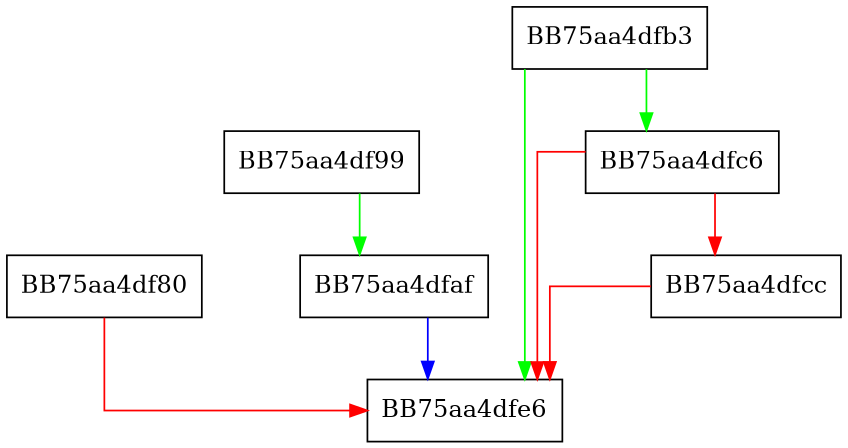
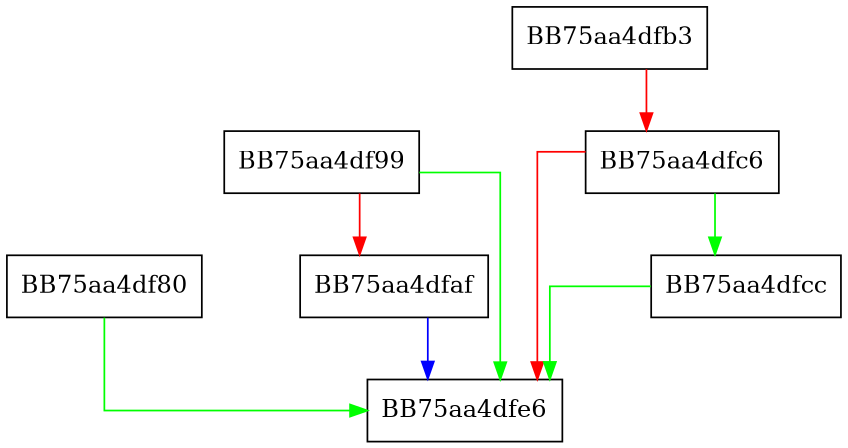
edge "BB75aa4dfb3" -> "BB75aa4dfc6": color green -> red
edge "BB75aa4df99" -> "BB75aa4dfaf": color green -> red
edge "BB75aa4dfc6" -> "BB75aa4dfcc": color red -> green
edge "BB75aa4dfb3" -> "BB75aa4dfe6": now "BB75aa4df99" -> "BB75aa4dfe6"
edge "BB75aa4dfcc" -> "BB75aa4dfe6": color red -> green
edge "BB75aa4df80" -> "BB75aa4dfe6": color red -> green
